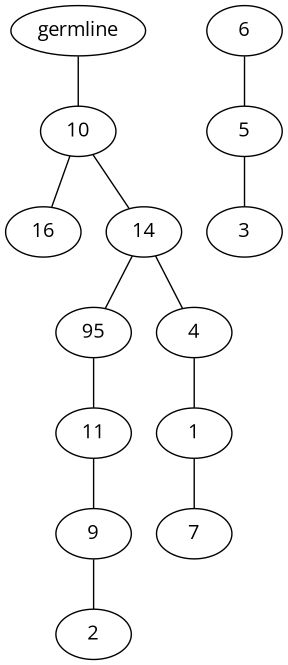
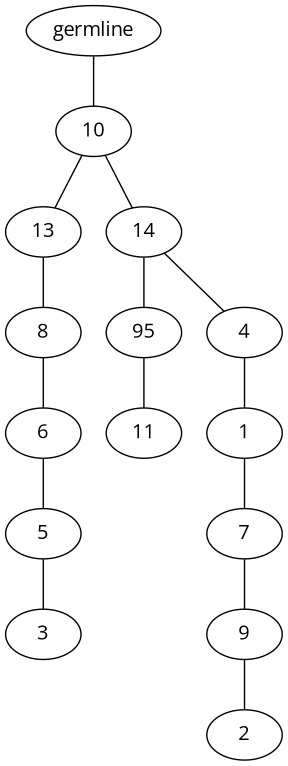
node "16": label "16" -> "13"
node "8": added
edge "11" -- "9": now "7" -- "9"
